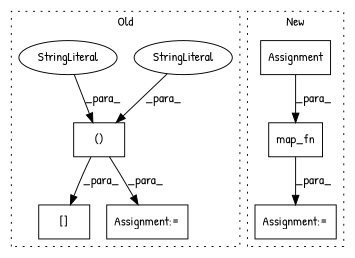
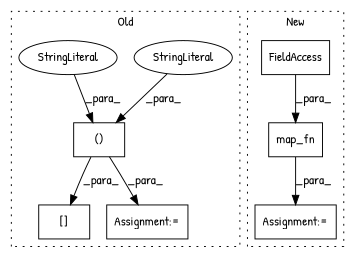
node "Assignment": label "Assignment" -> "FieldAccess"
